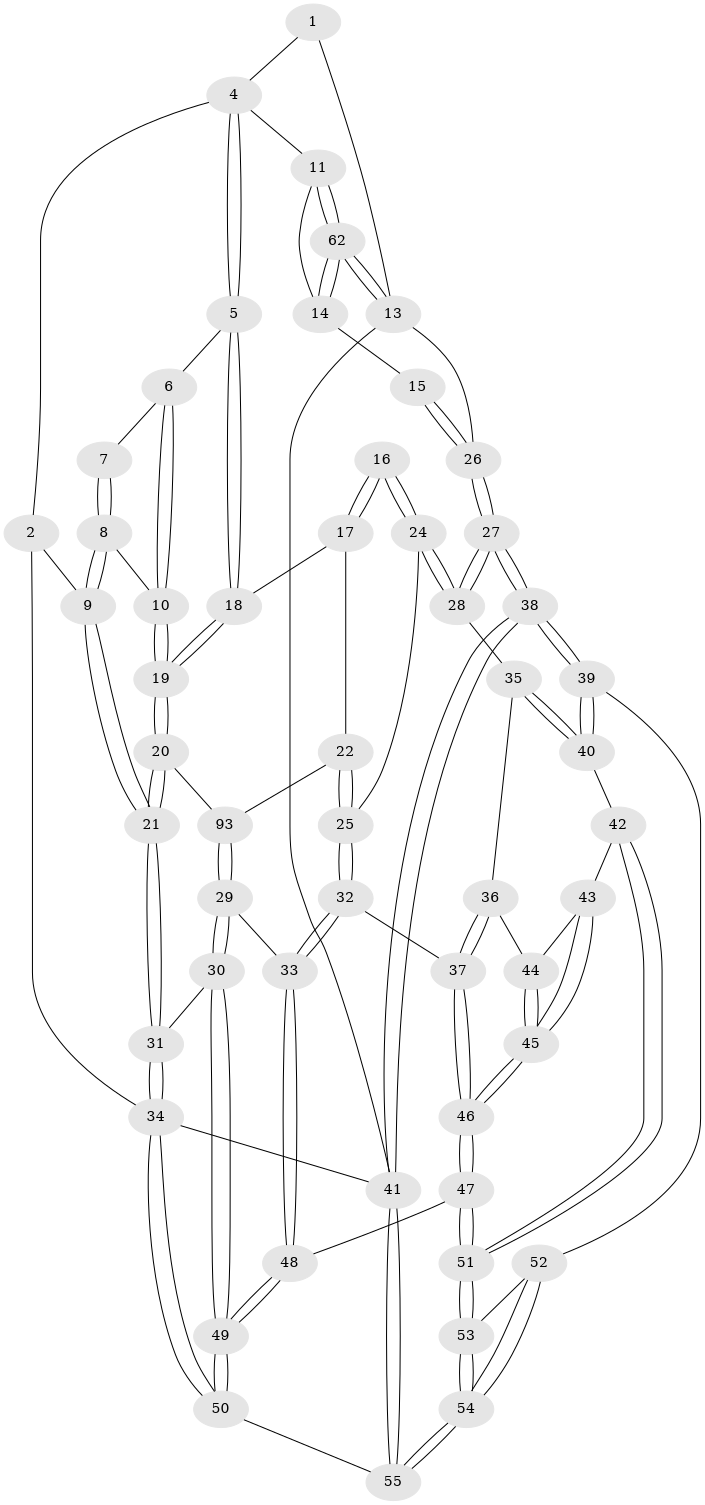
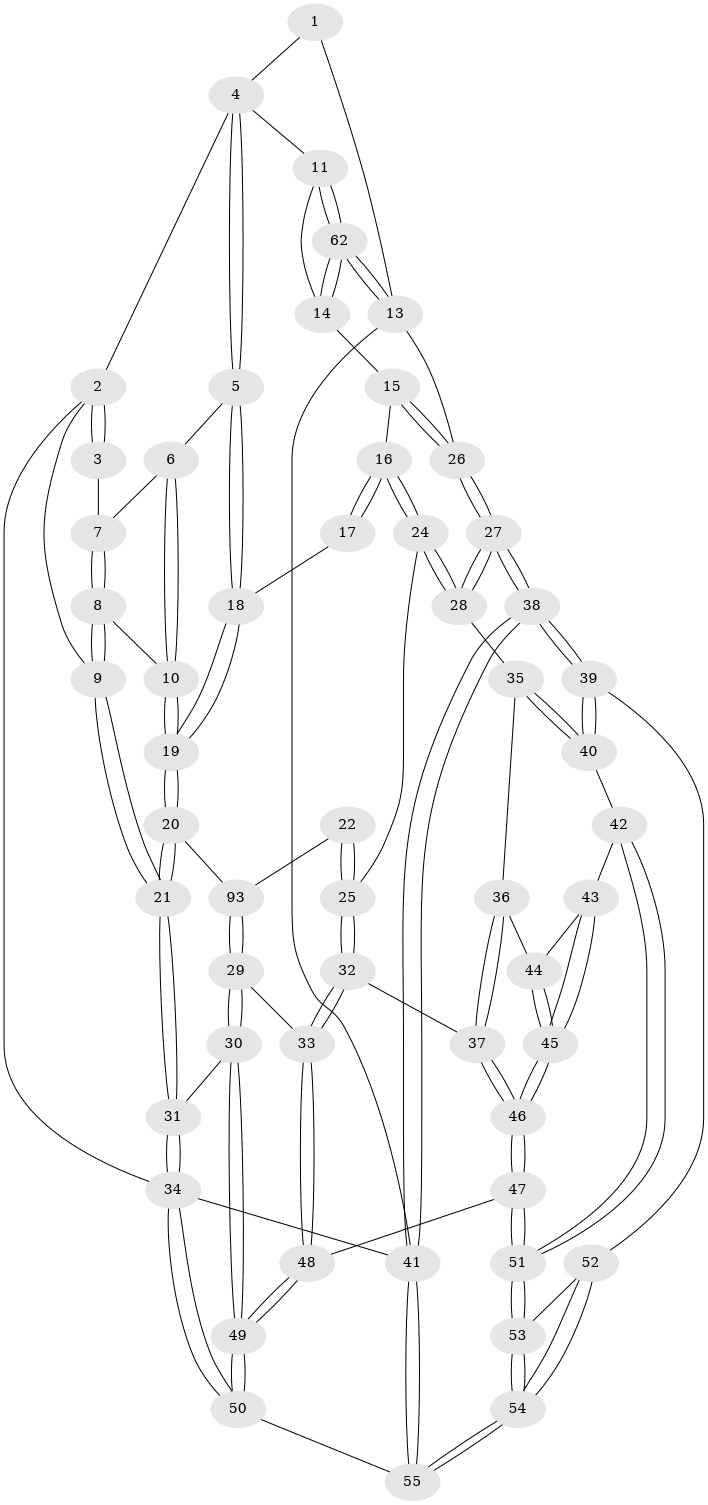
edge "15" -- "16": added
node "3": added
edge "17" -- "22": removed
